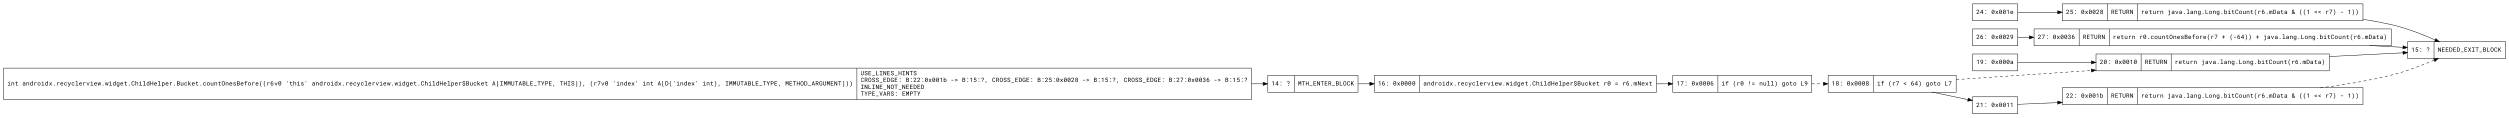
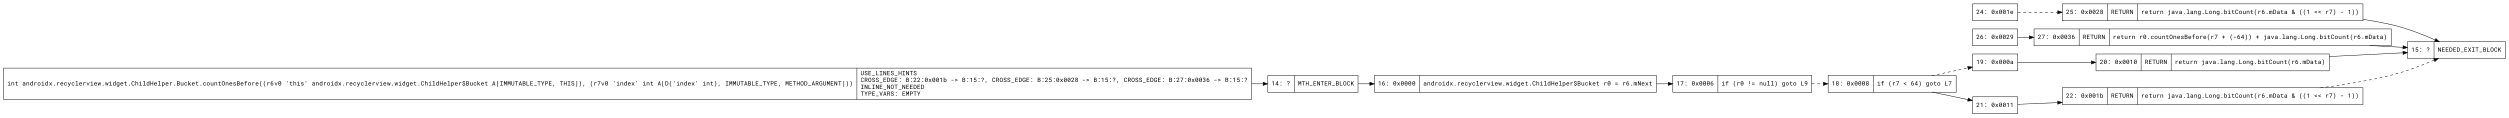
edge "24: 0x001e" -> "25: 0x0028": style solid -> dashed
edge "18: 0x0008" -> "20: 0x0010": now "18: 0x0008" -> "19: 0x000a"
